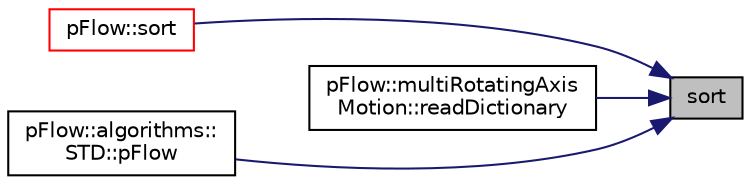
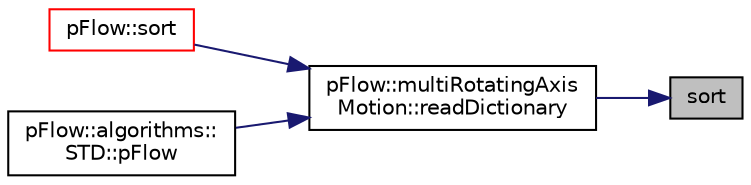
edge "pFlow::sort" -> "sort": now "pFlow::sort" -> "pFlow::multiRotatingAxis Motion::readDictionary"
edge "pFlow::algorithms:: STD::pFlow" -> "sort": now "pFlow::algorithms:: STD::pFlow" -> "pFlow::multiRotatingAxis Motion::readDictionary"
